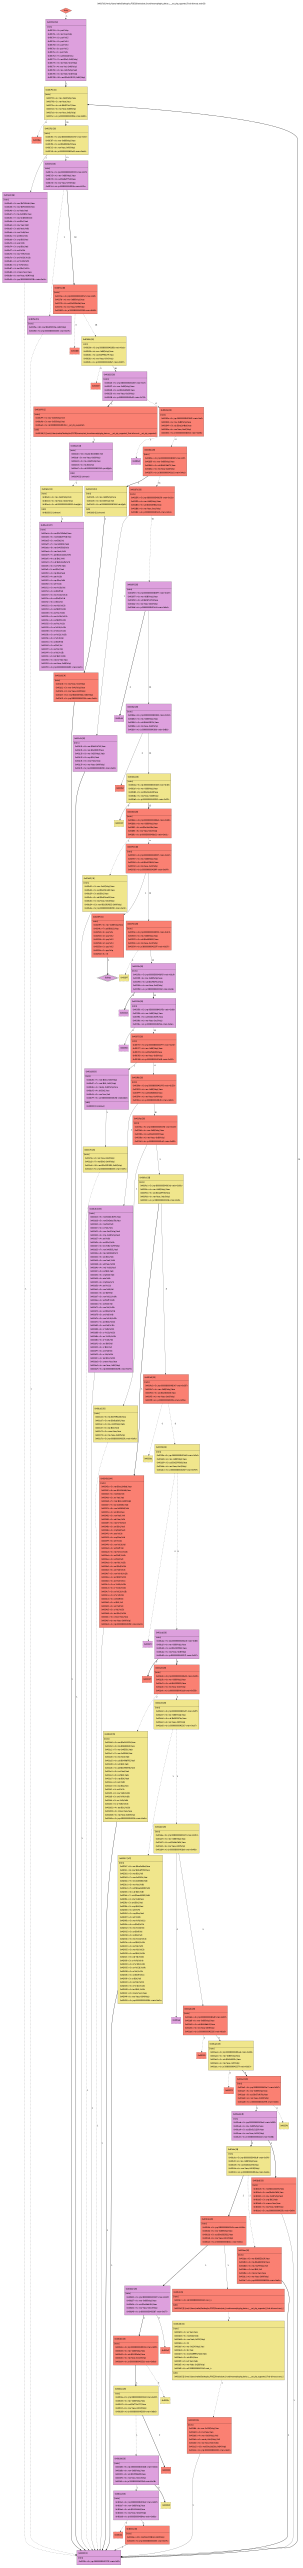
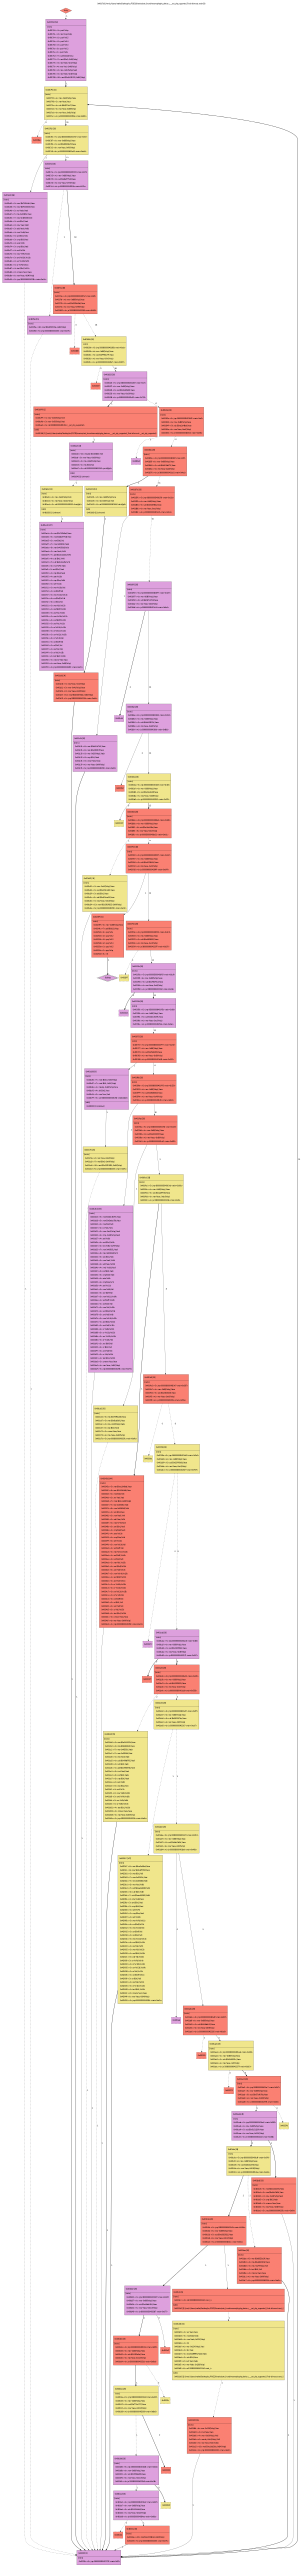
node "0x40250e": removed
